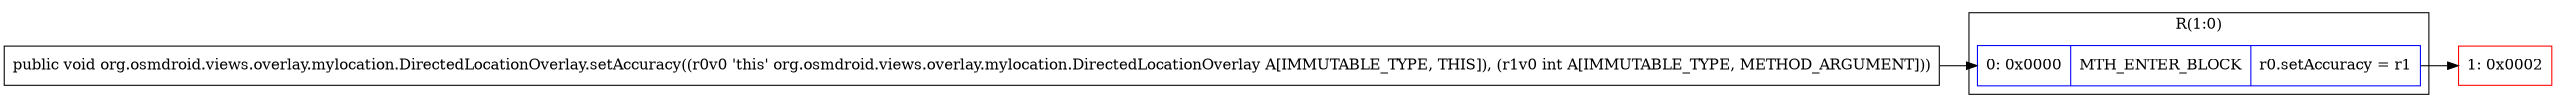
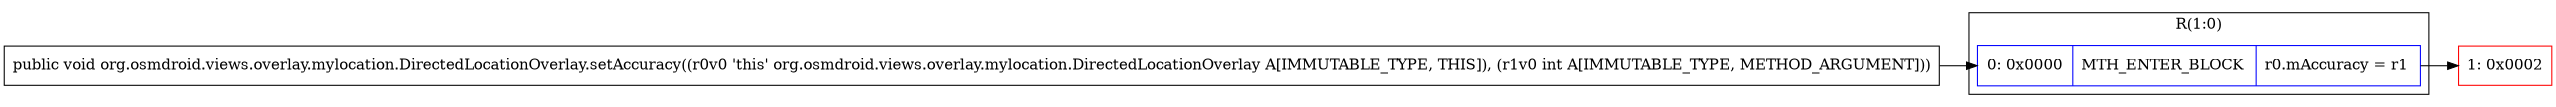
node "0: 0x0000": text "r0.setAccuracy = r1" -> "r0.mAccuracy = r1"
